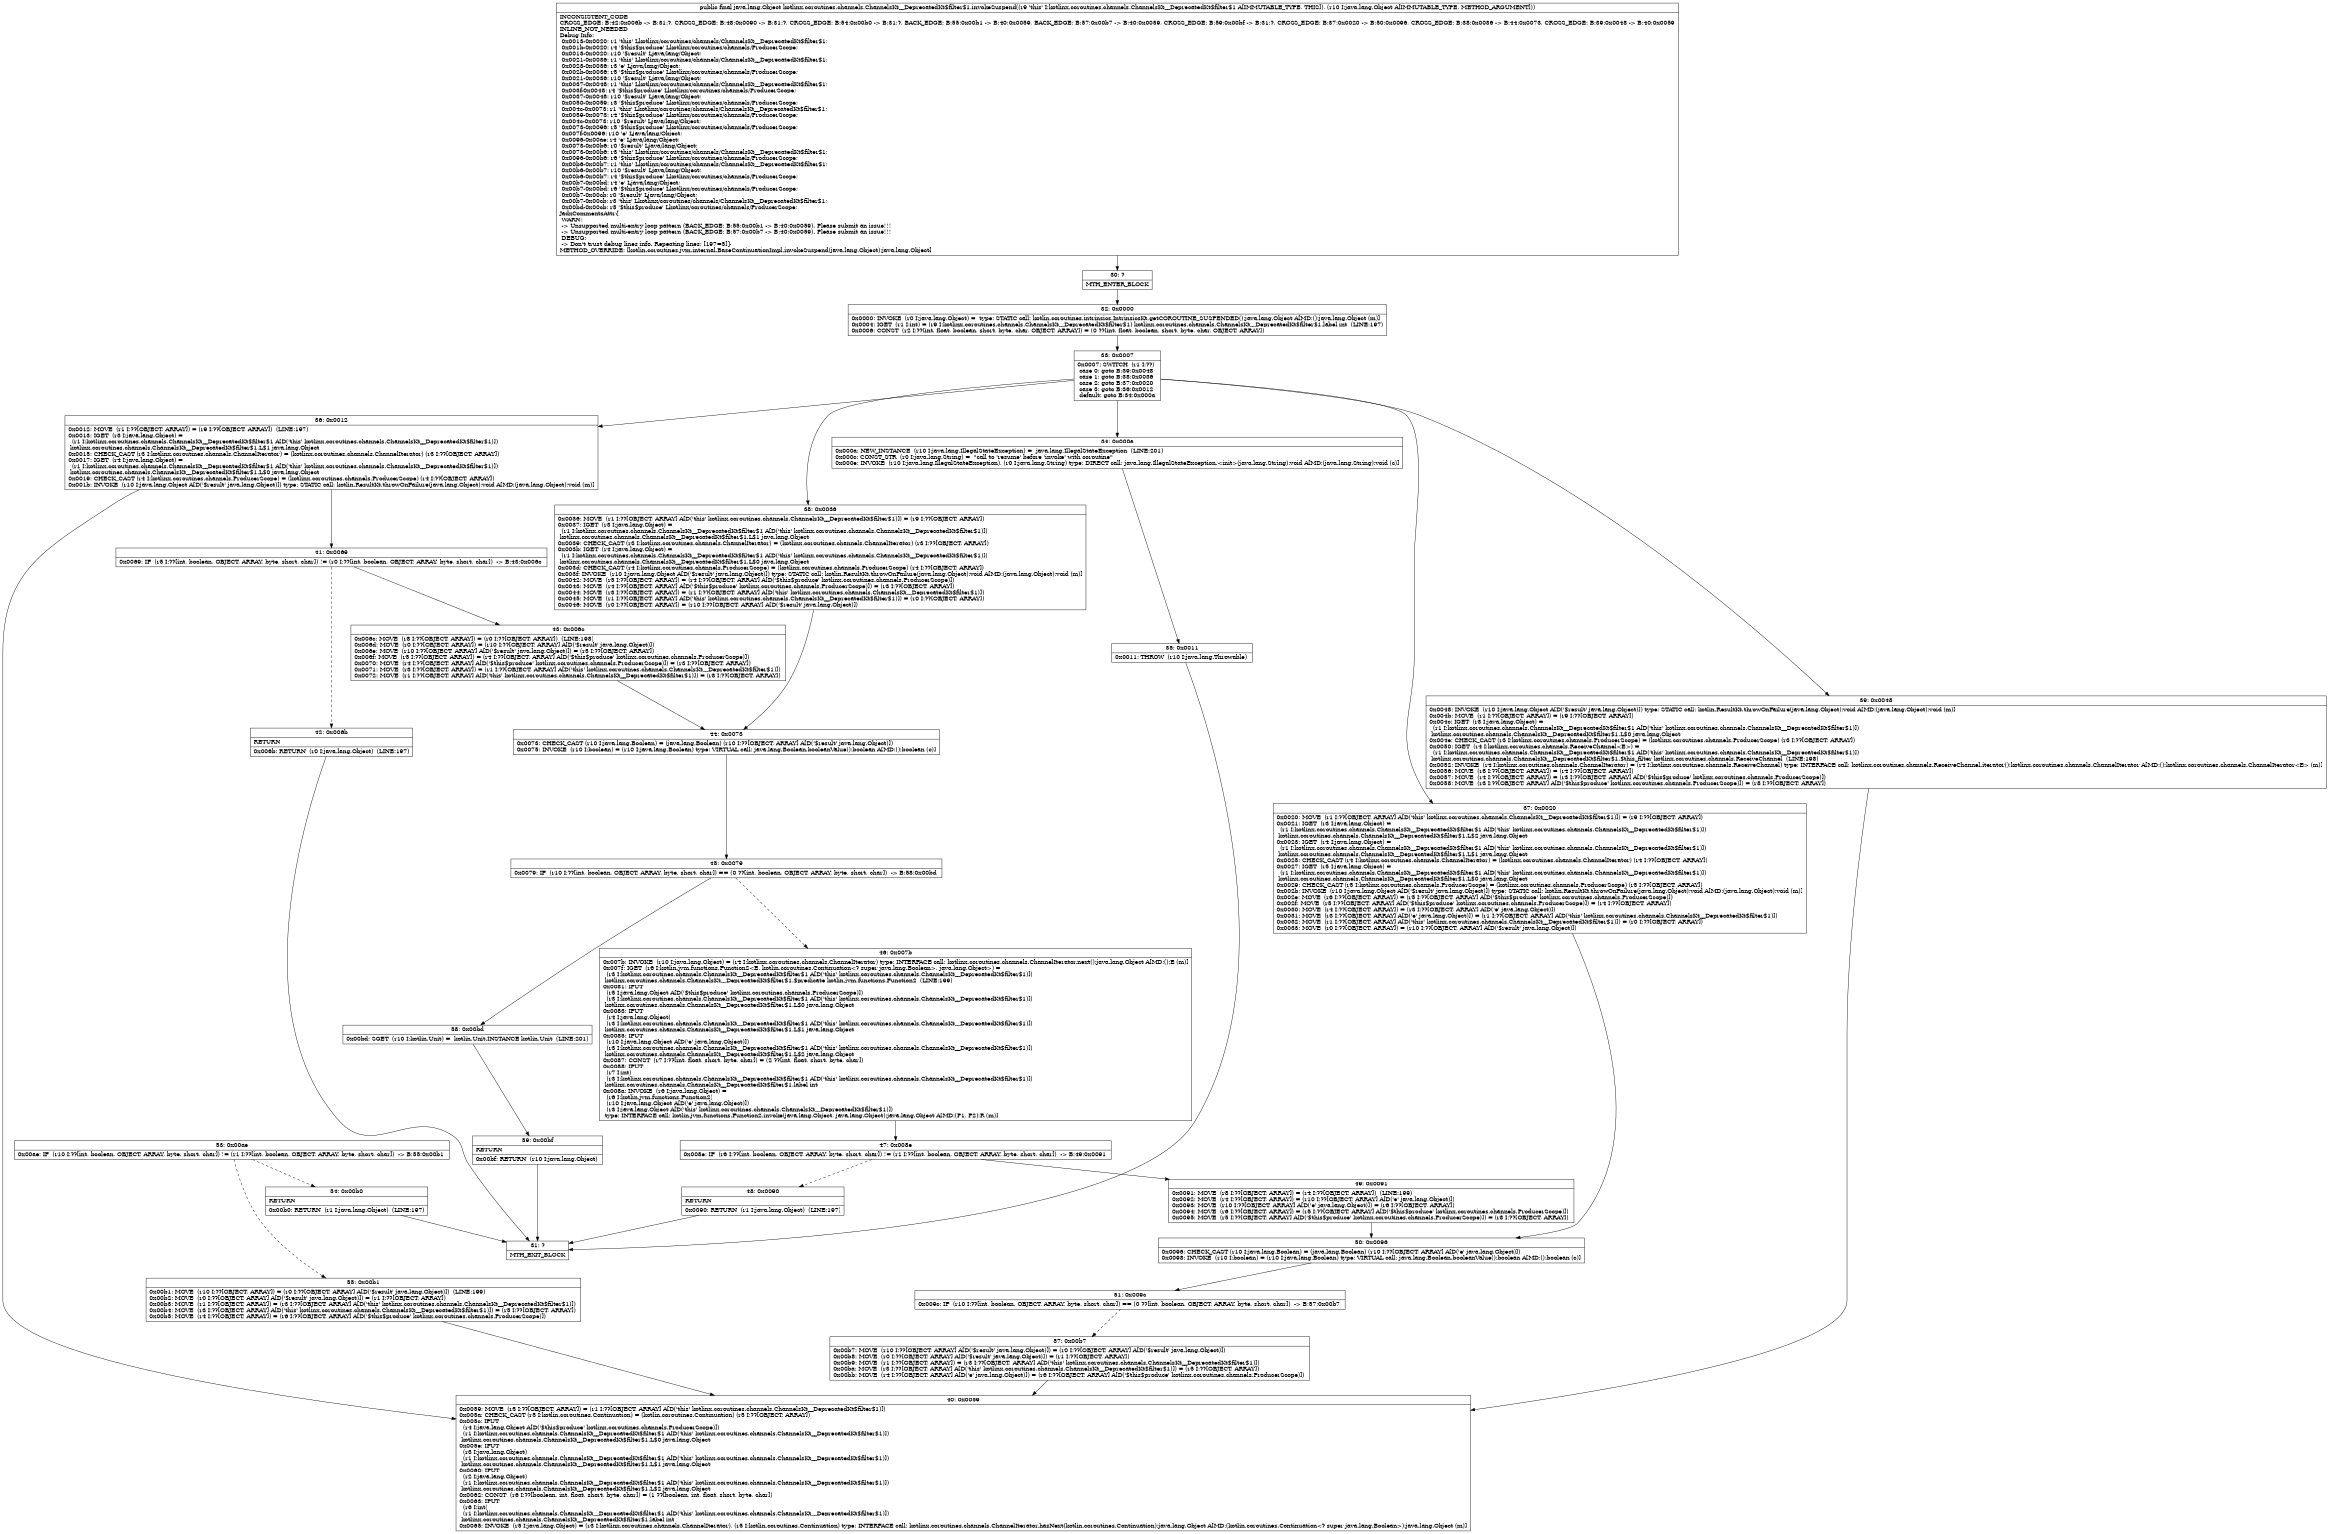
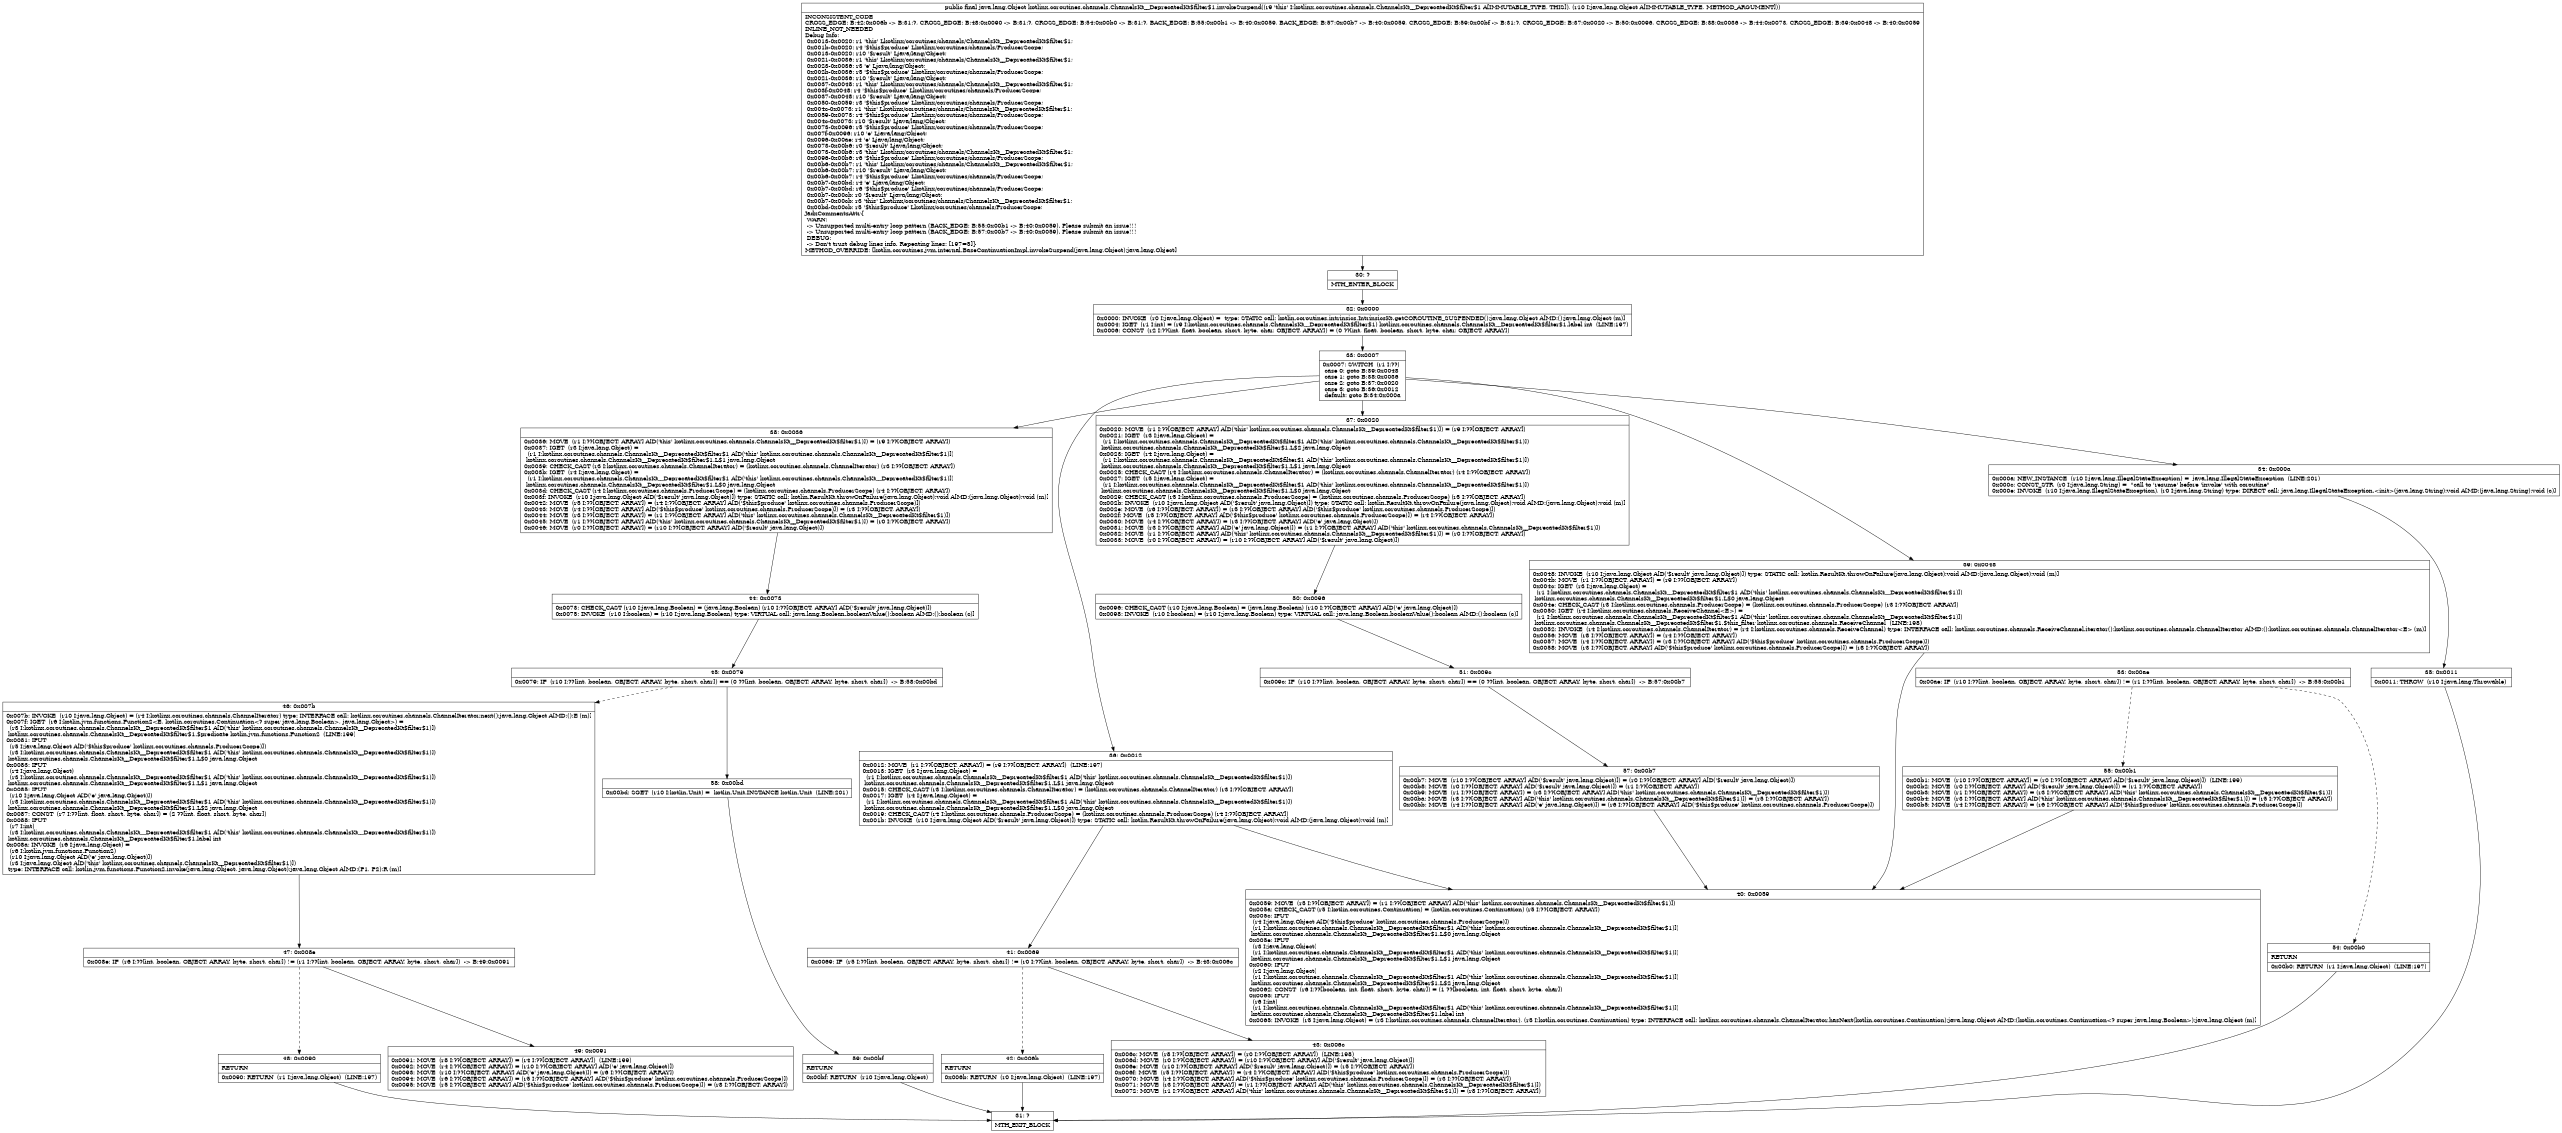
edge "43: 0x006c" -> "44: 0x0073": removed
edge "49: 0x0091" -> "50: 0x0096": removed
edge "51: 0x009c" -> "57: 0x00b7": style dashed -> solid
